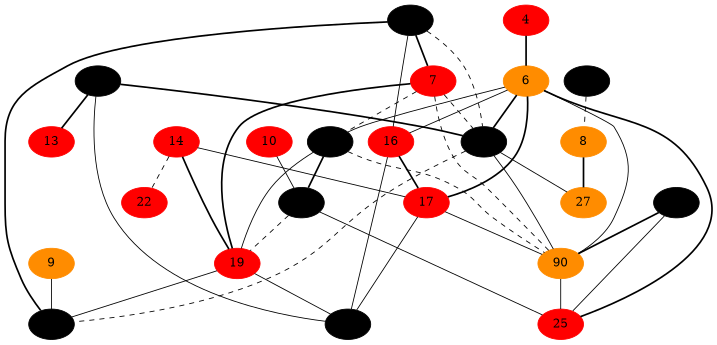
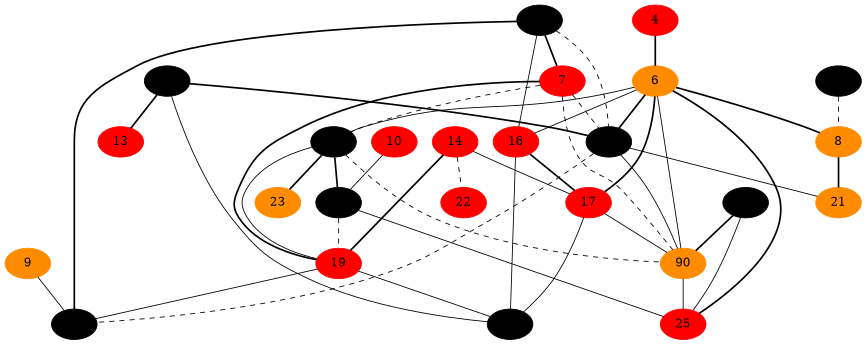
edge "6" -- "8": added
node "23": added
node "27": label "27" -> "21"
